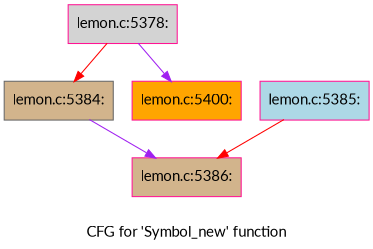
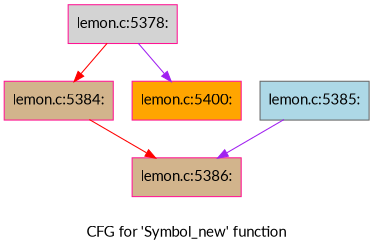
node "lemon.c:5384:": color gray40 -> deeppink
node "lemon.c:5385:": color deeppink -> gray40
edge "lemon.c:5384:" -> "lemon.c:5386:": color purple -> red
edge "lemon.c:5385:" -> "lemon.c:5386:": color red -> purple
